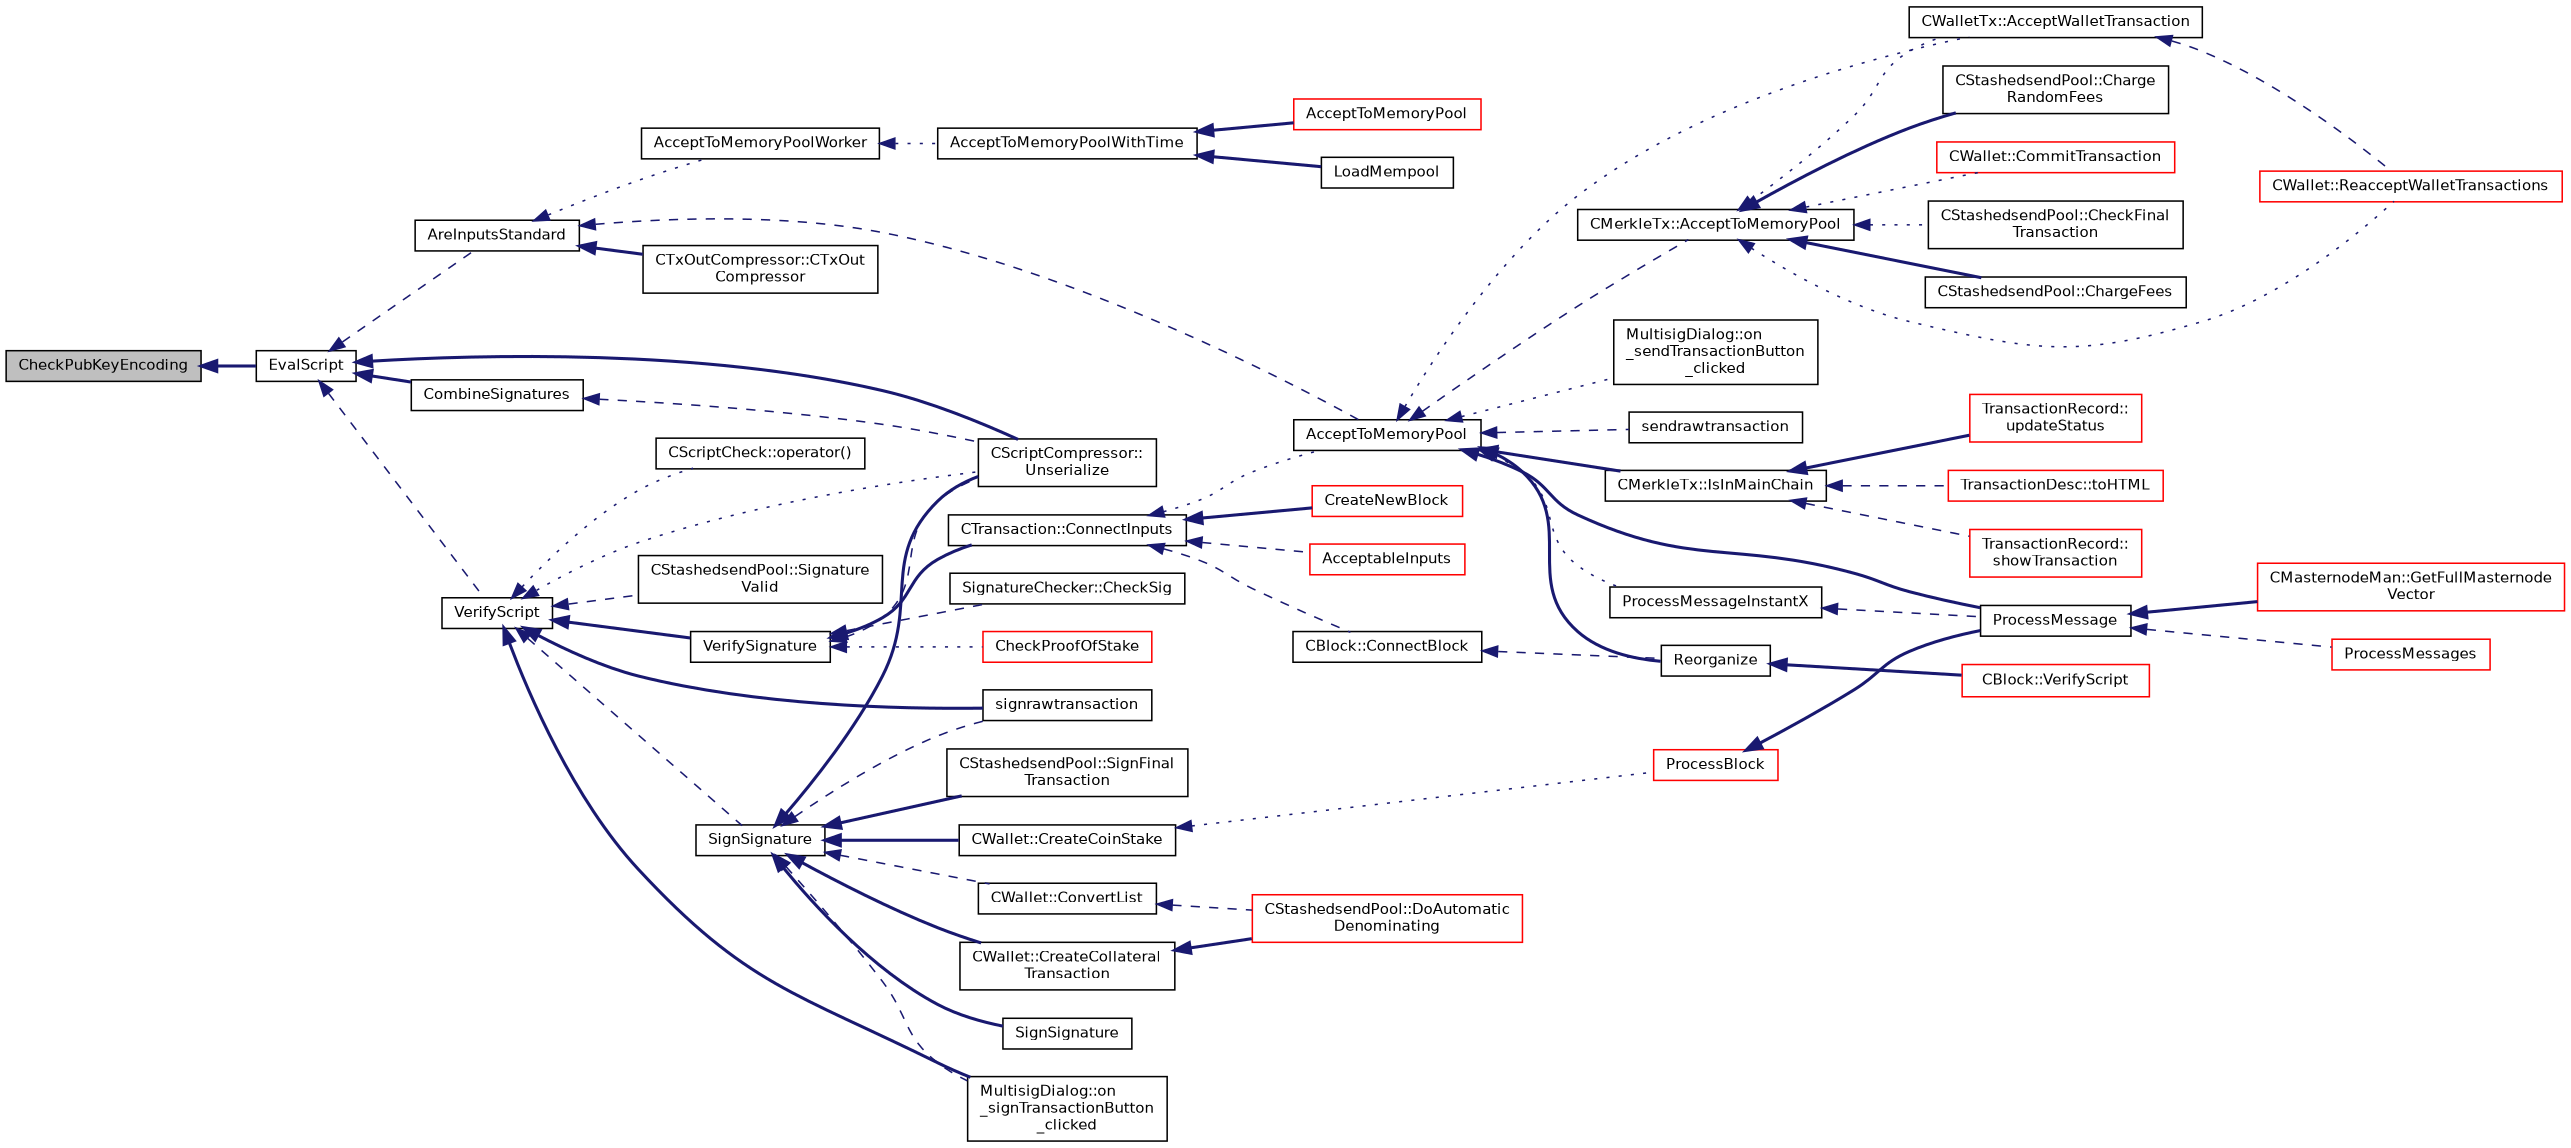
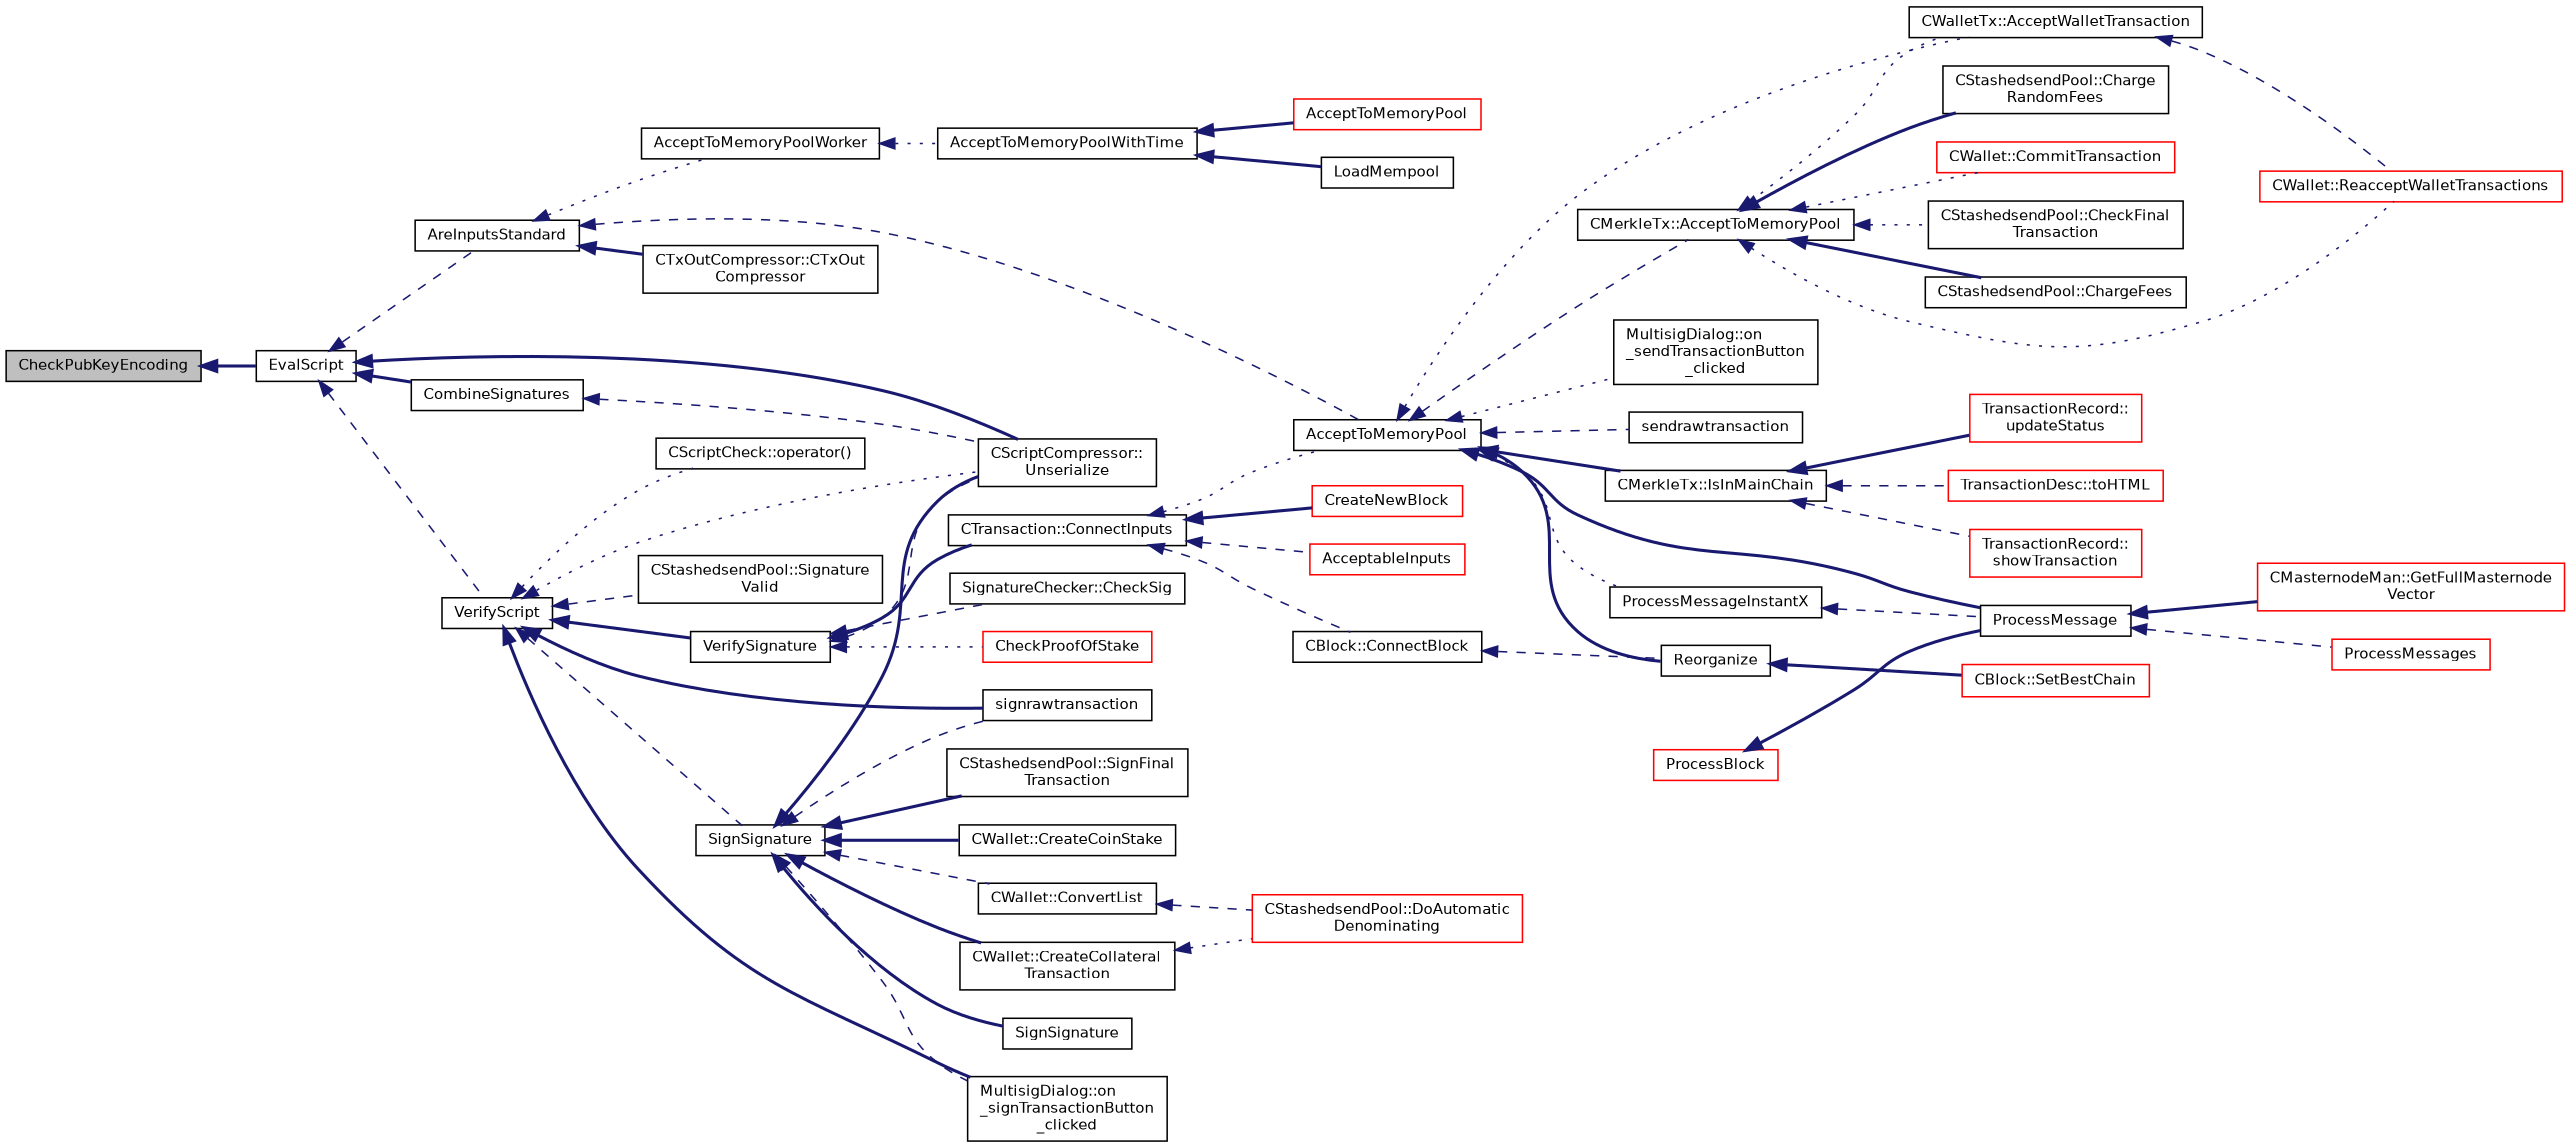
node "CBlock::VerifyScript": label "CBlock::VerifyScript" -> "CBlock::SetBestChain"
edge "ProcessBlock" -> "CWallet::CreateCoinStake": removed
edge "CStashedsendPool::DoAutomatic Denominating" -> "CWallet::CreateCollateral Transaction": style bold -> dotted
